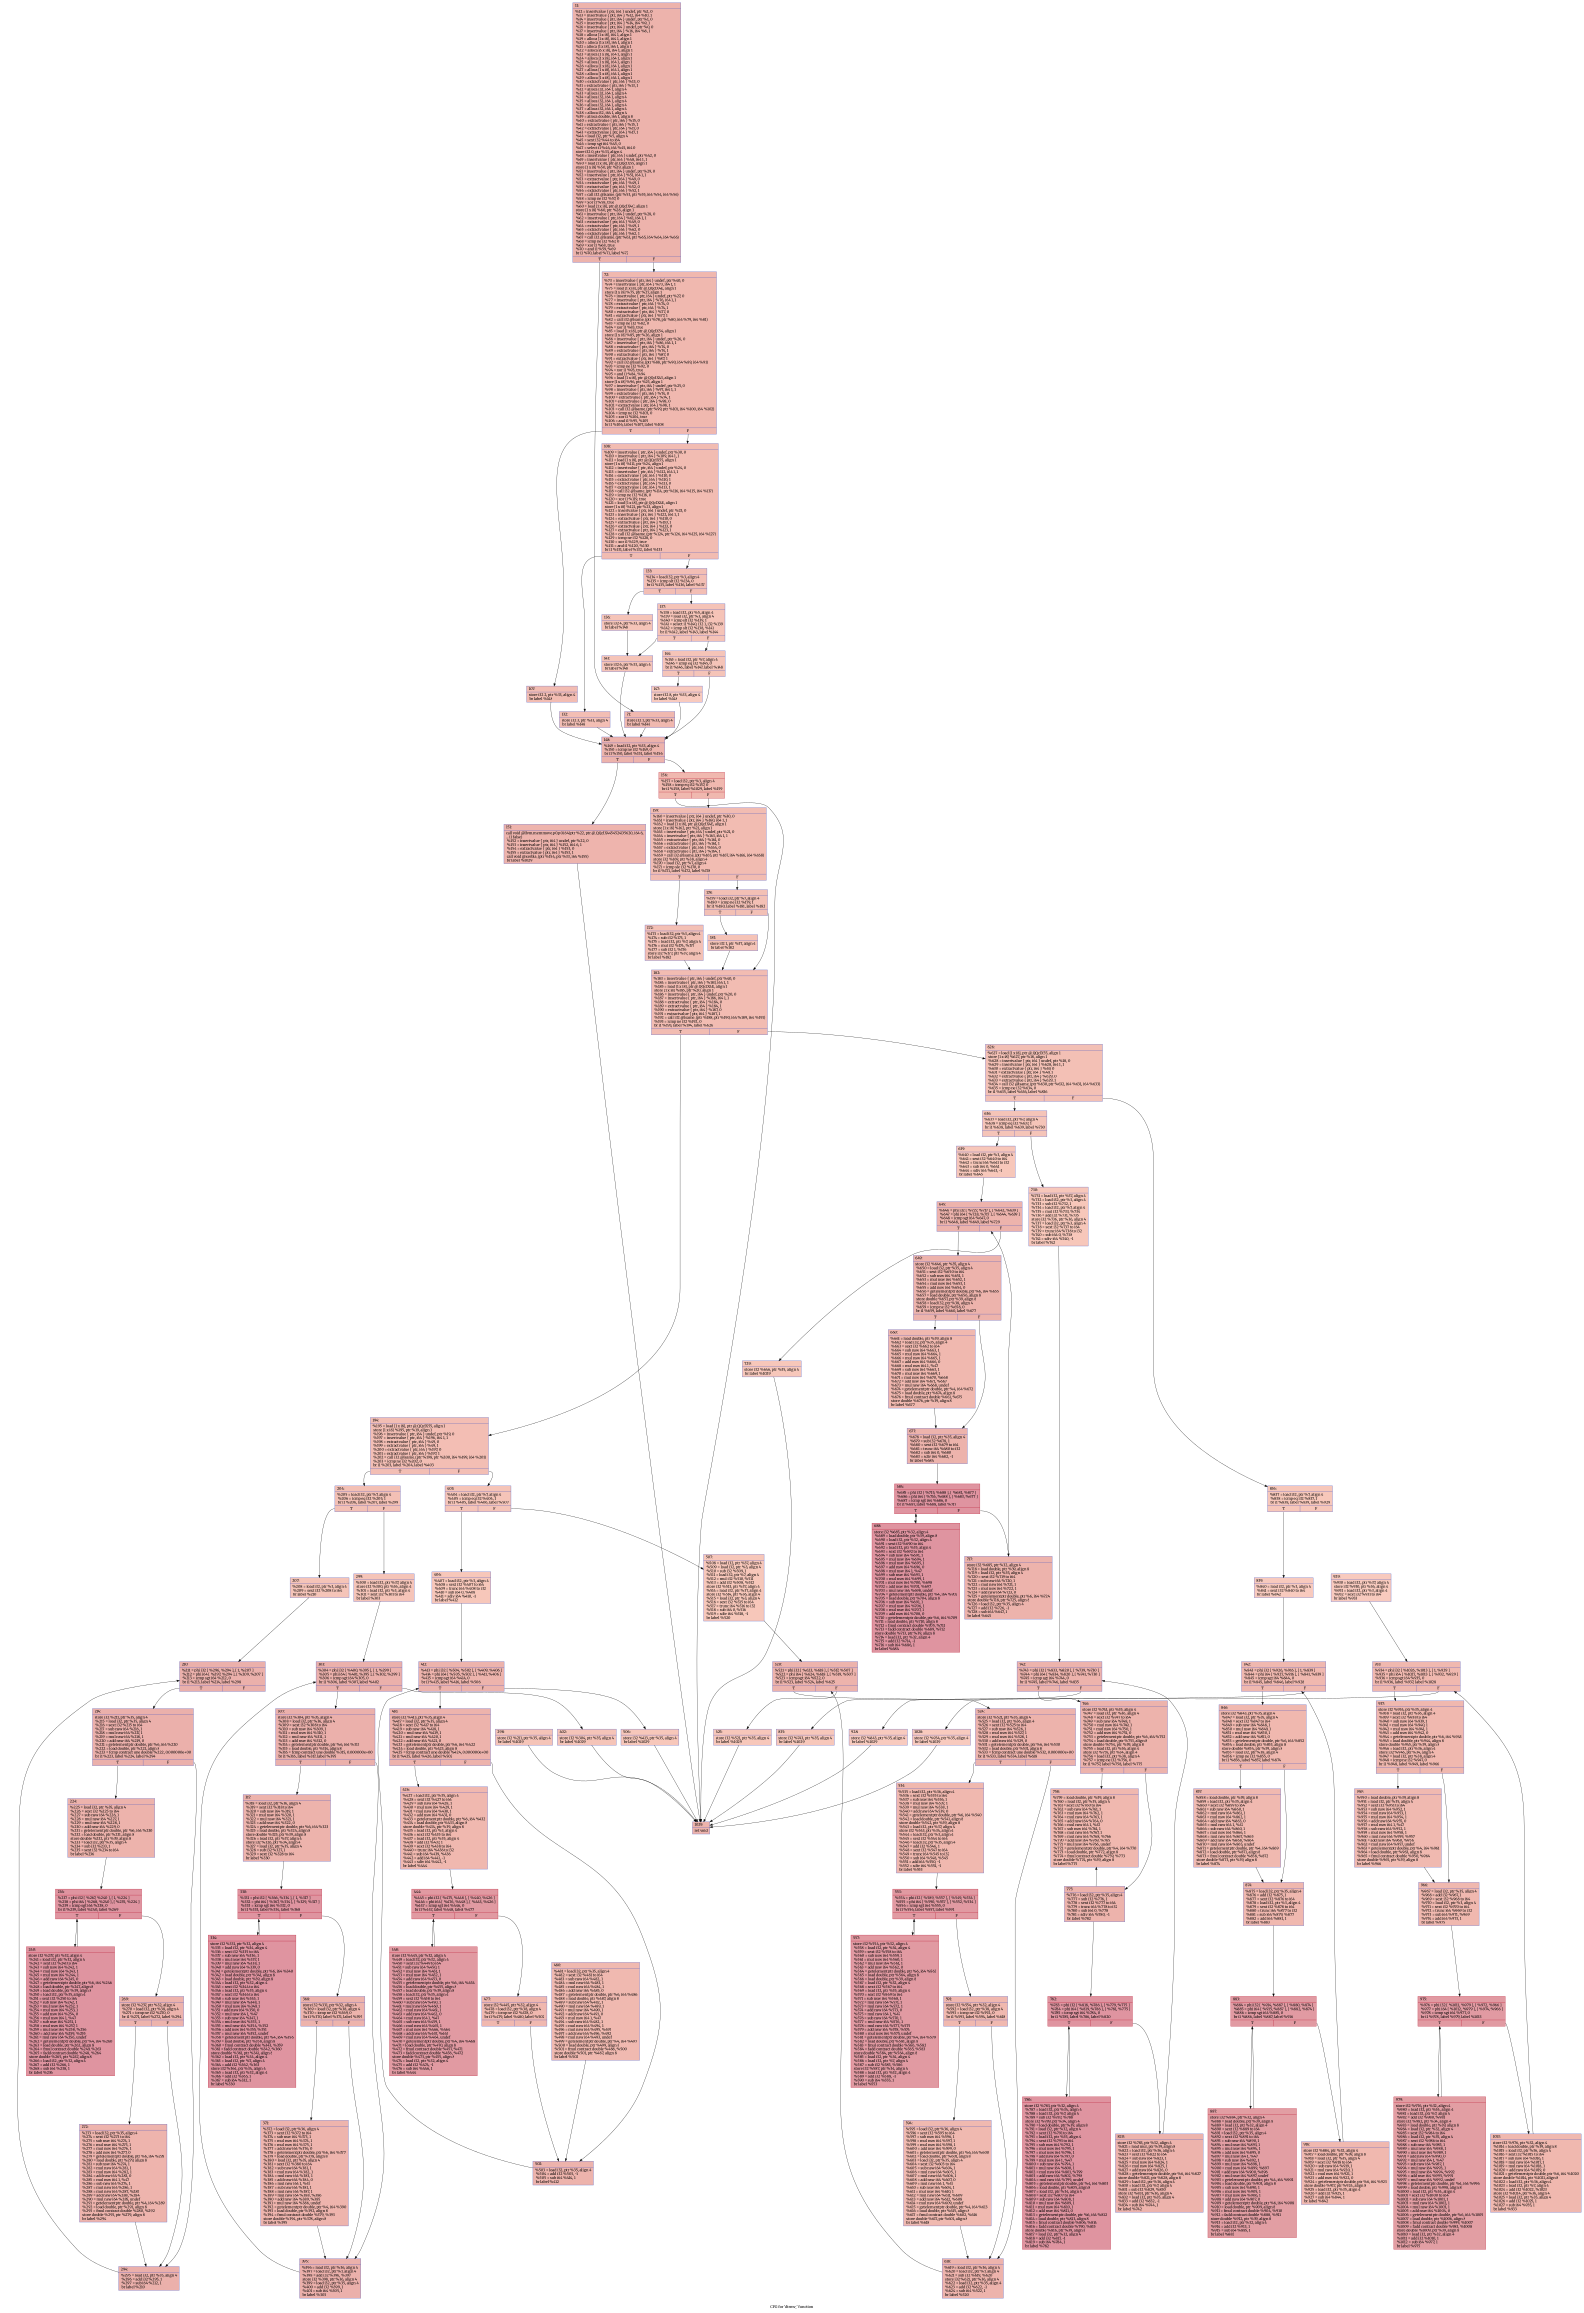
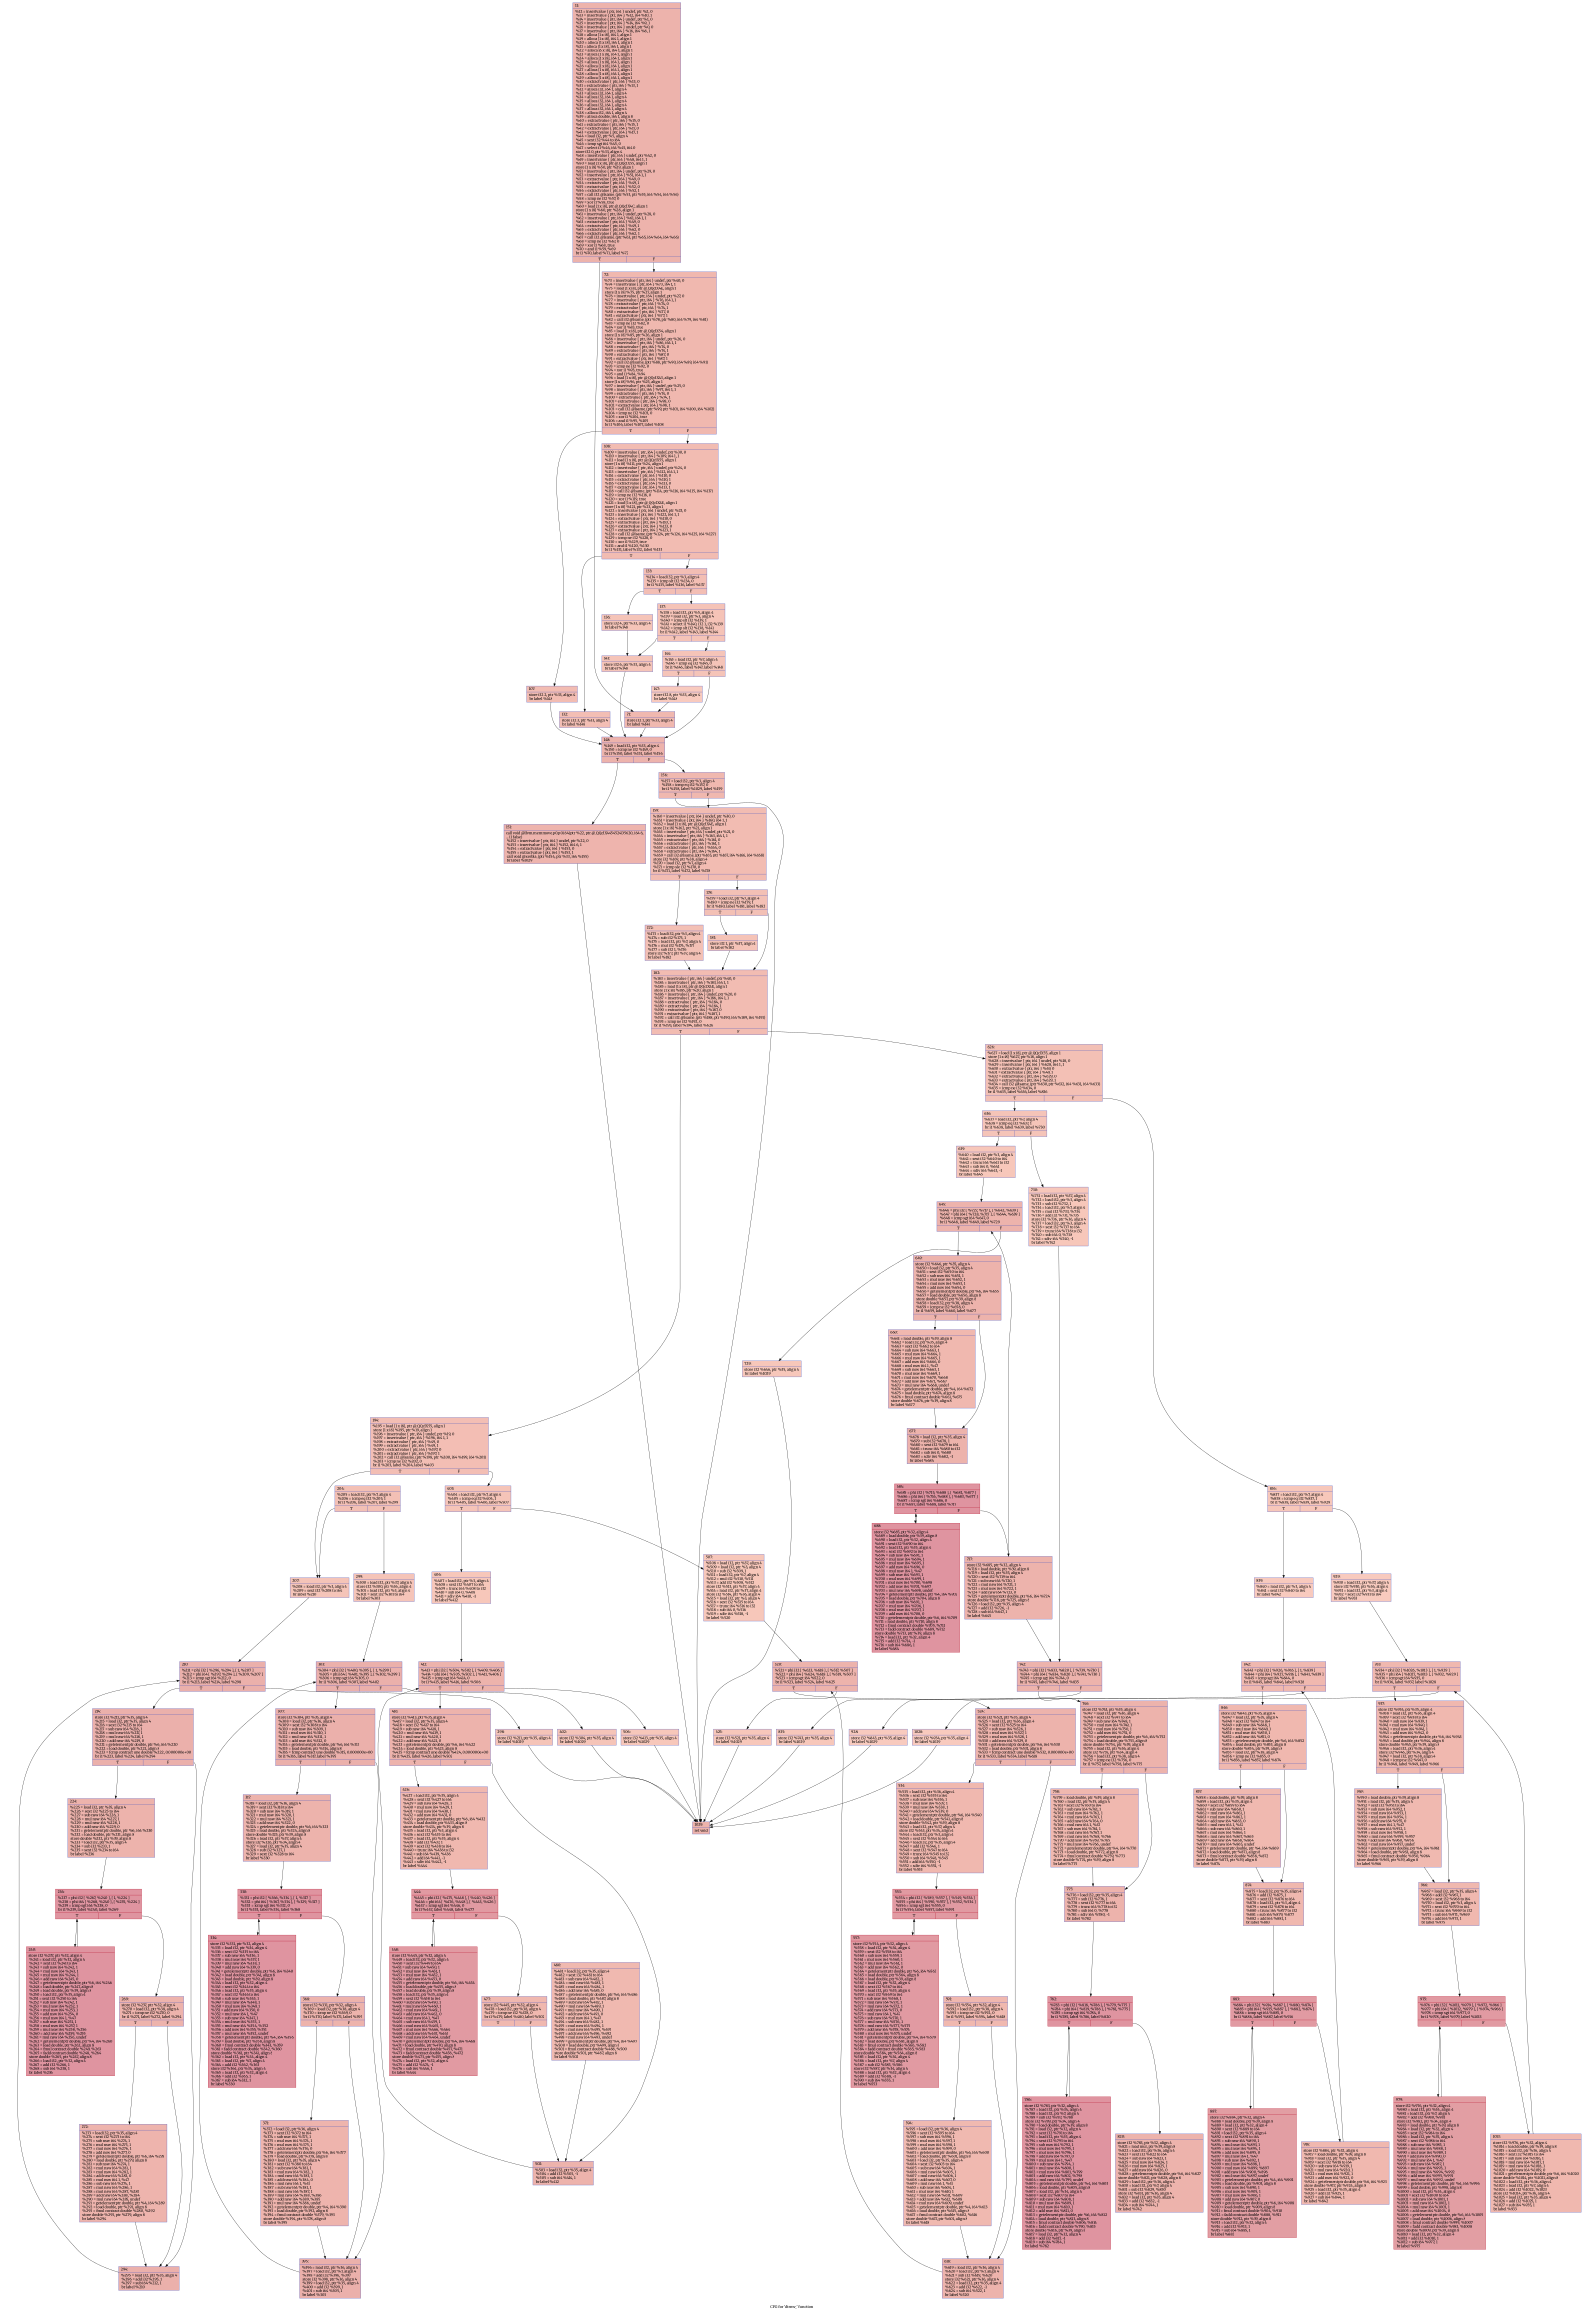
edge "147:" -> "148:": now "147:" -> "71:"
node "156:": color #b70d28ff -> #3d50c3ff
edge "194:" -> "204:": now "194:" -> "207:"
edge "836:" -> "929:": added
edge "210:" -> "298:": added
edge "775:" -> "758:": reversed
edge "820:" -> "742:": now "717:" -> "742:"
